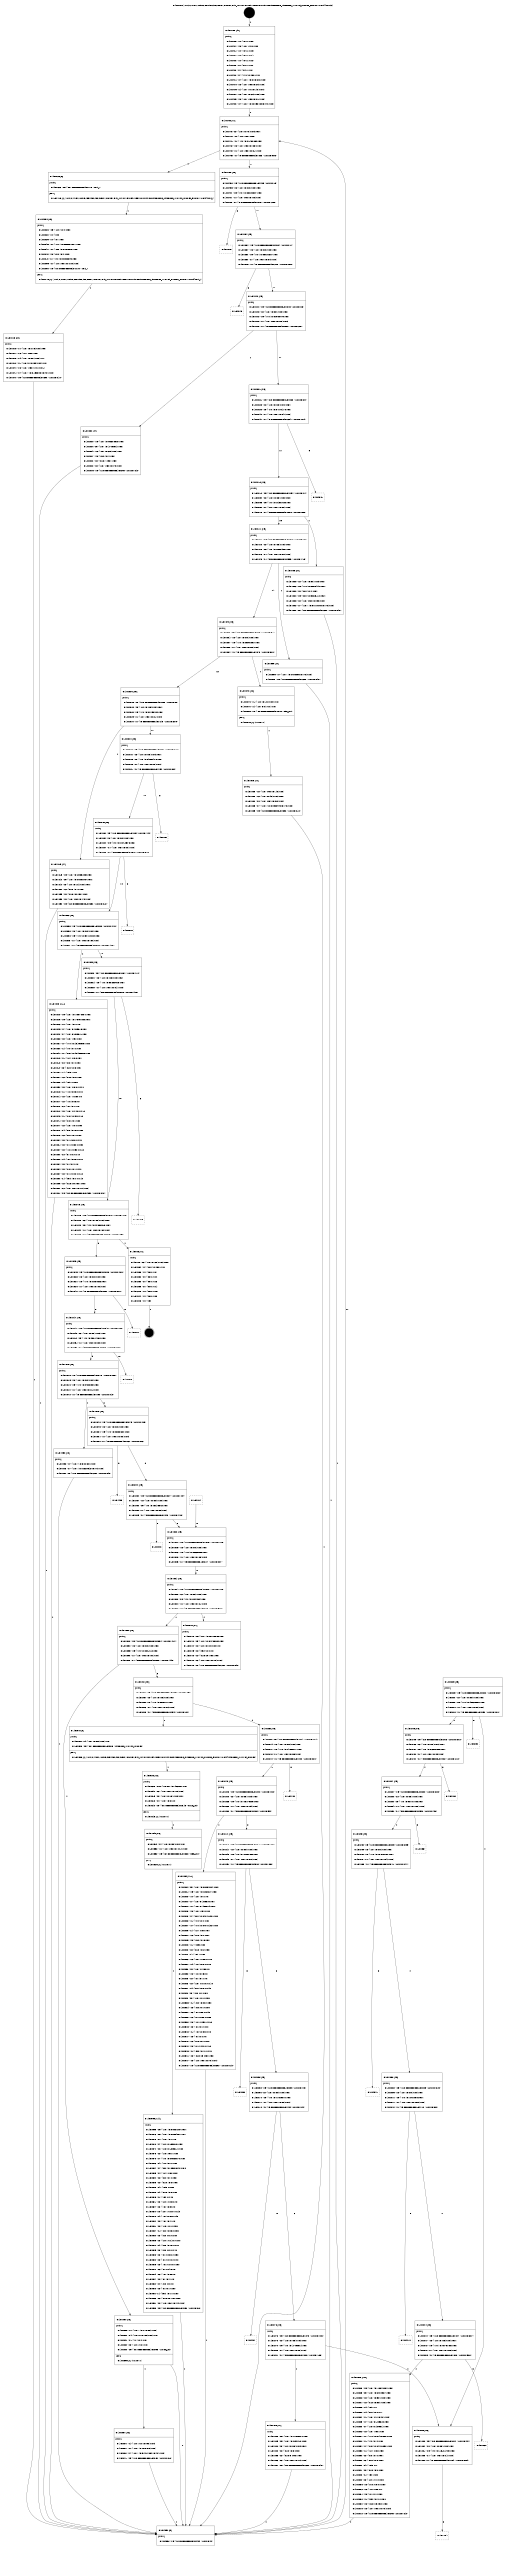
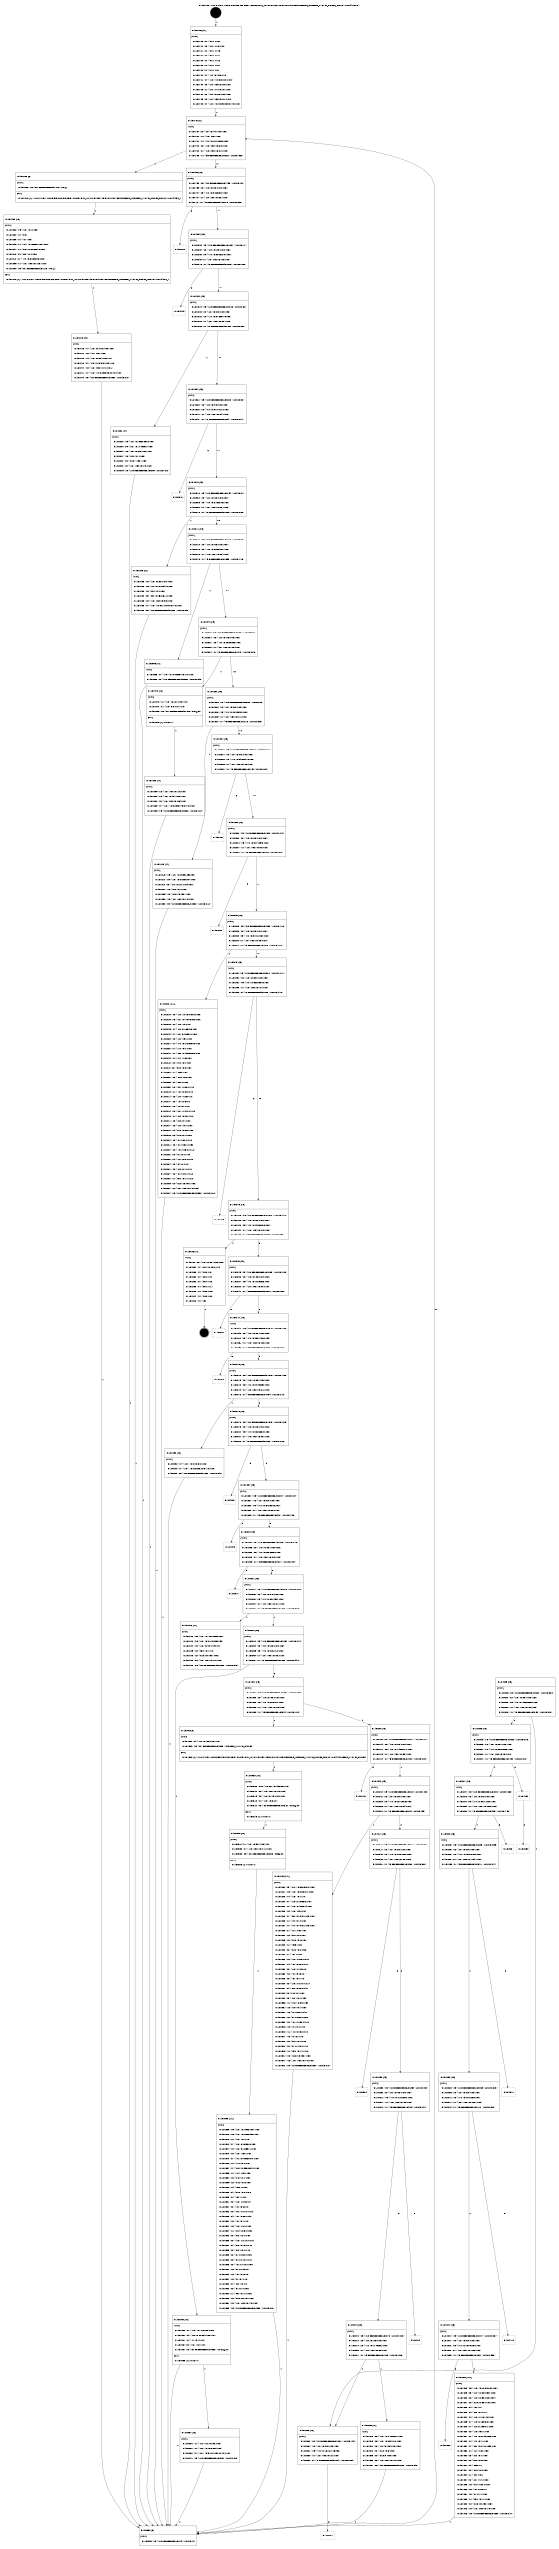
edge "0x402367" -> "0x4019ab [25]": reversed
edge "0x401aa5 [25]" -> "0x40235b": now "0x40220a" -> "0x40235b"
